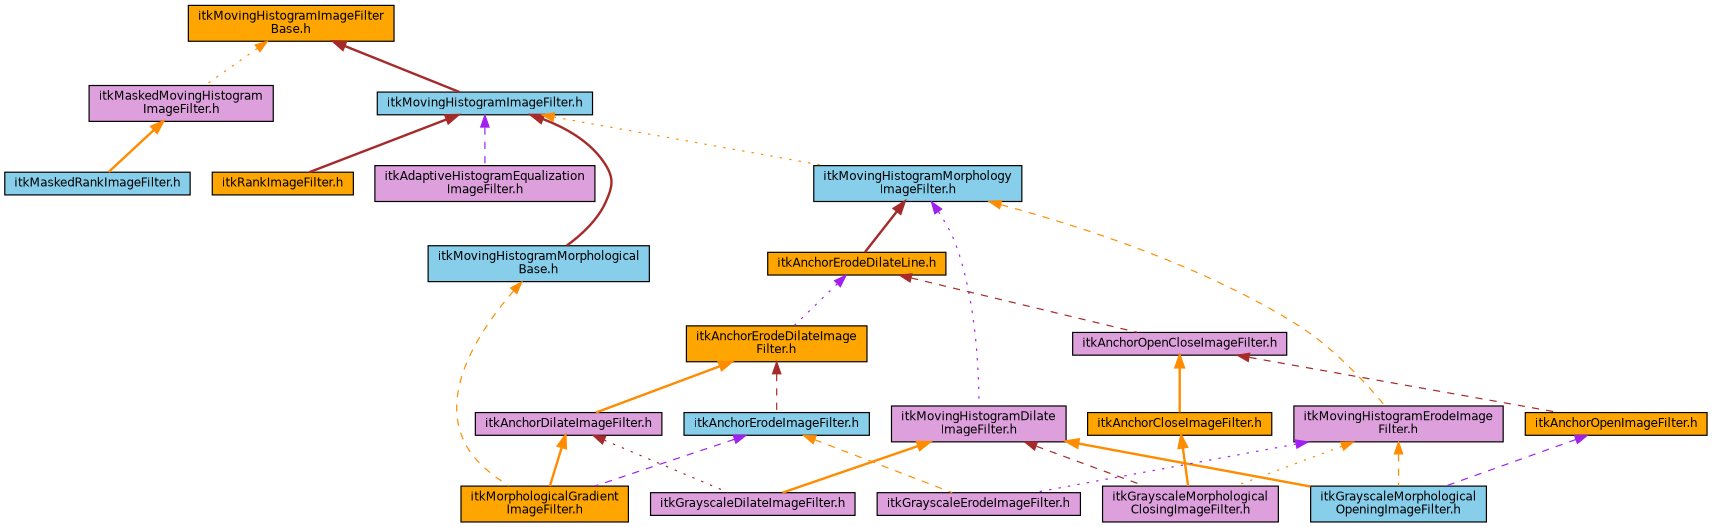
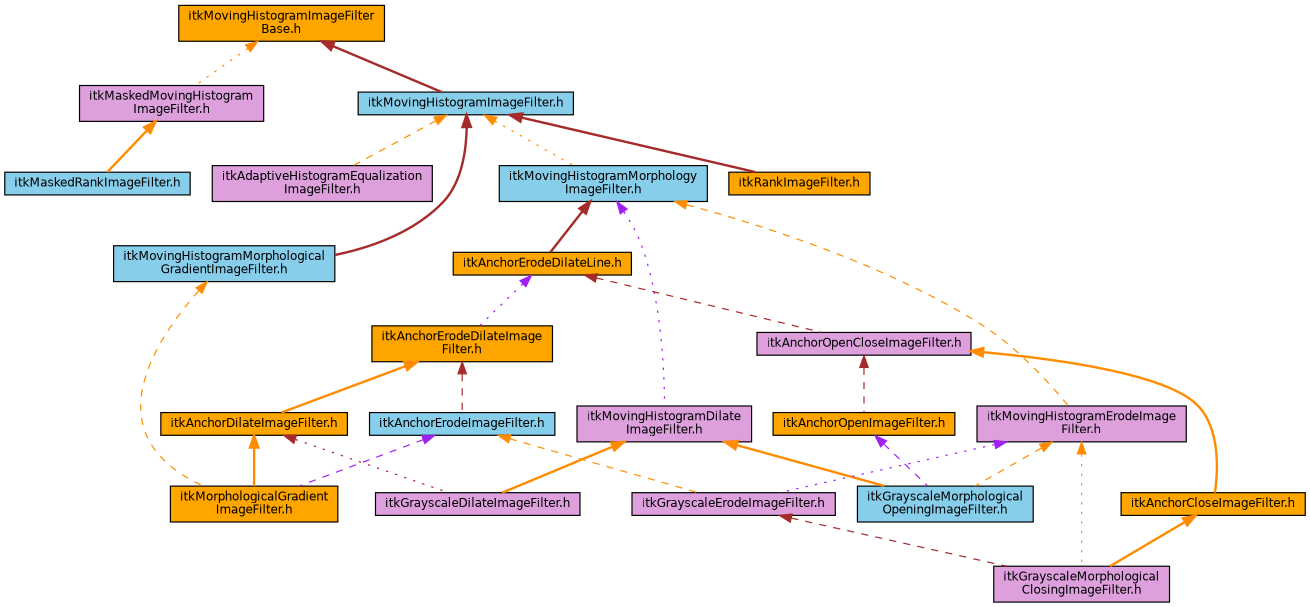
edge "itkAdaptiveHistogramEqualization ImageFilter.h" -> "itkMovingHistogramImageFilter.h": color purple -> darkorange
node "itkMovingHistogramMorphological Base.h": label "itkMovingHistogramMorphological Base.h" -> "itkMovingHistogramMorphological GradientImageFilter.h"
node "itkAnchorDilateImageFilter.h": fillcolor plum -> orange
edge "itkGrayscaleMorphological ClosingImageFilter.h" -> "itkMovingHistogramDilate ImageFilter.h": now "itkGrayscaleMorphological ClosingImageFilter.h" -> "itkGrayscaleErodeImageFilter.h"
